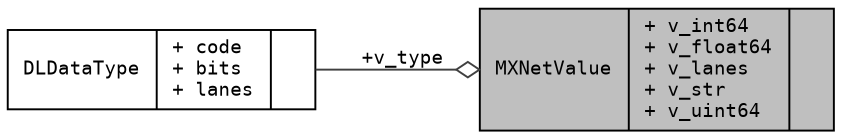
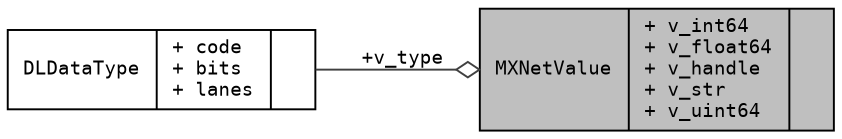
node "MXNetValue": text "+ v_lanes" -> "+ v_handle"
